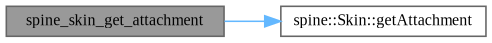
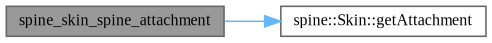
node "spine_skin_get_attachment": label "spine_skin_get_attachment" -> "spine_skin_spine_attachment"
